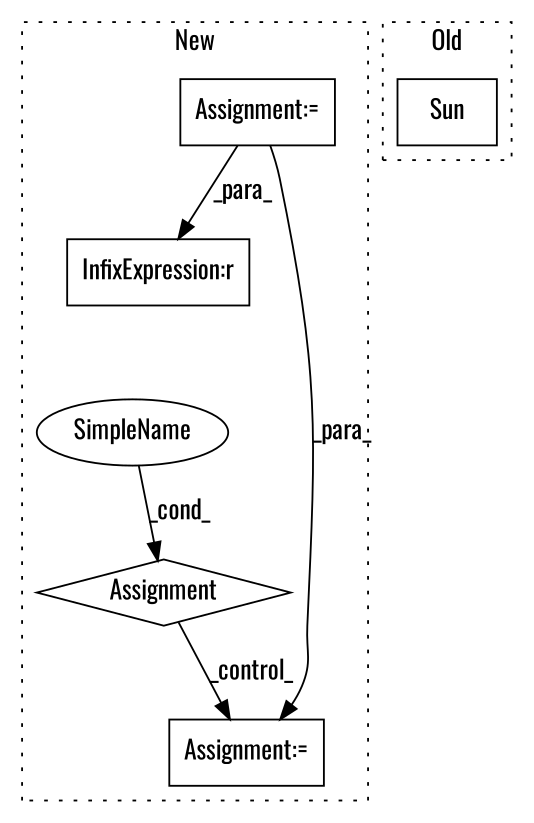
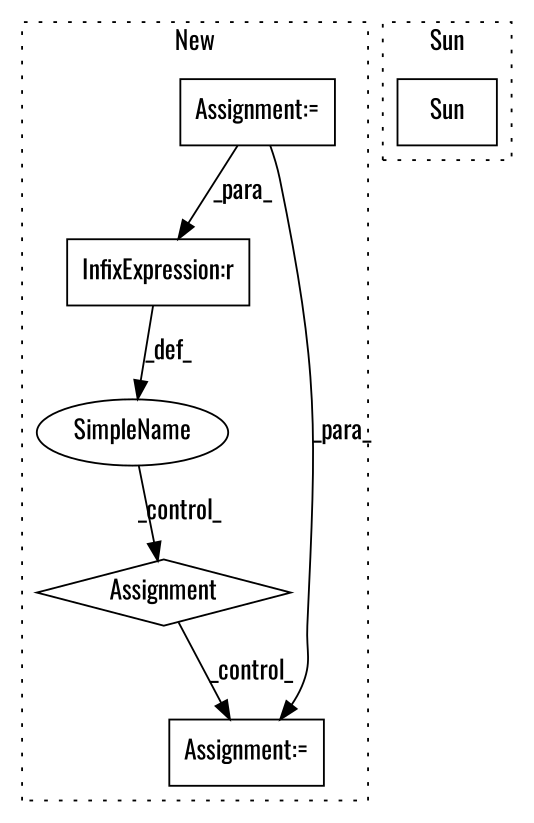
cluster "Old": label "Old" -> "Sun"
edge "InfixExpression:r" -> "SimpleName": added, label "_def_"
edge "SimpleName" -> "Assignment": label "_cond_" -> "_control_"
